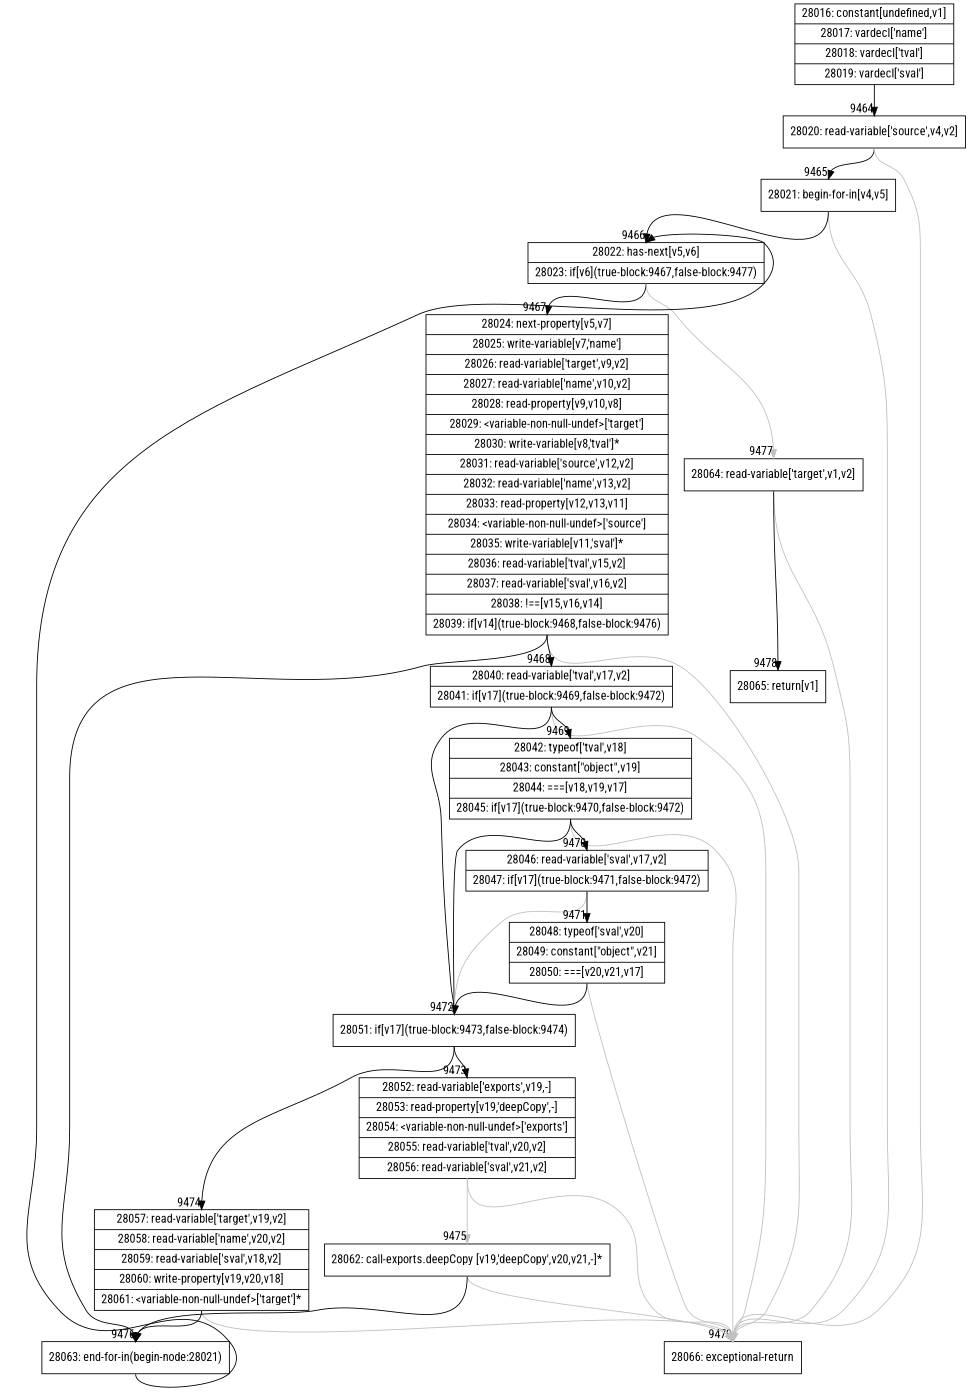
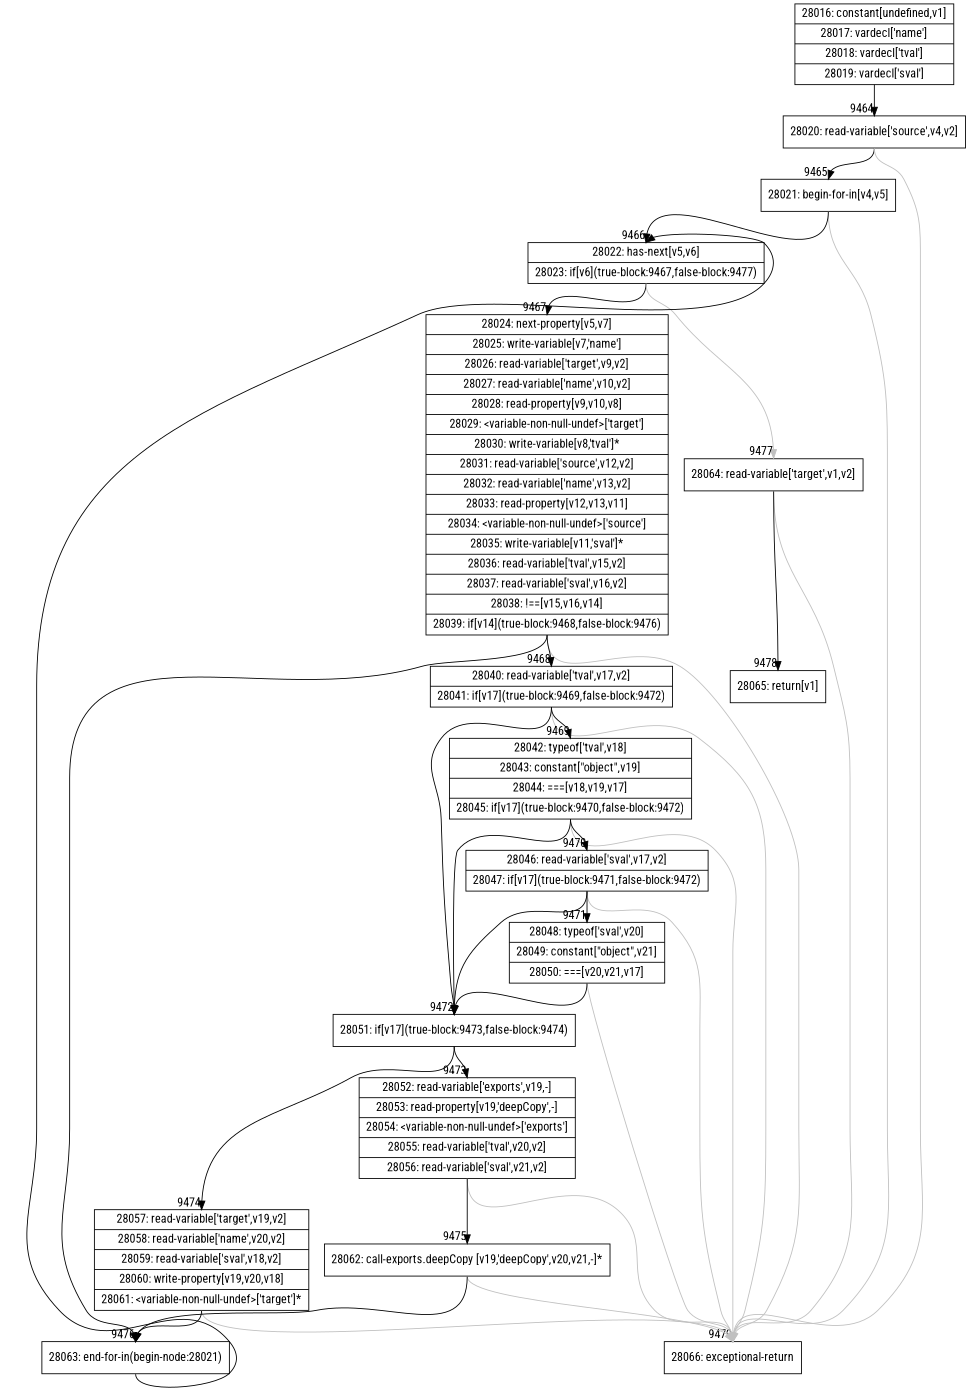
edge "28046: read-variable['sval',v17,v2]" -> "28051: if[v17](true-block:9473,false-block:9474)": color gray -> black
edge "28046: read-variable['sval',v17,v2]" -> "28066: exceptional-return": added
edge "28052: read-variable['exports',v19,-]" -> "28062: call-exports.deepCopy [v19,'deepCopy',v20,v21,-]*": color gray -> black
